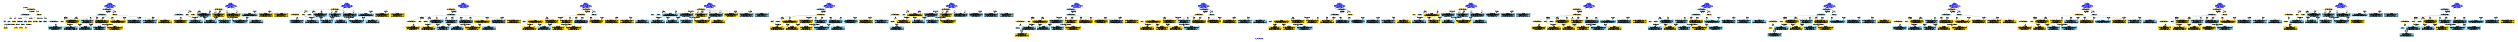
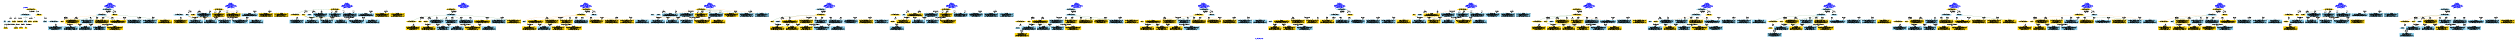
node "dimensions_inch": fillcolor skyblue -> gold
node "object_no": removed
node "birth_date": label "birth_date" -> "image_date"
